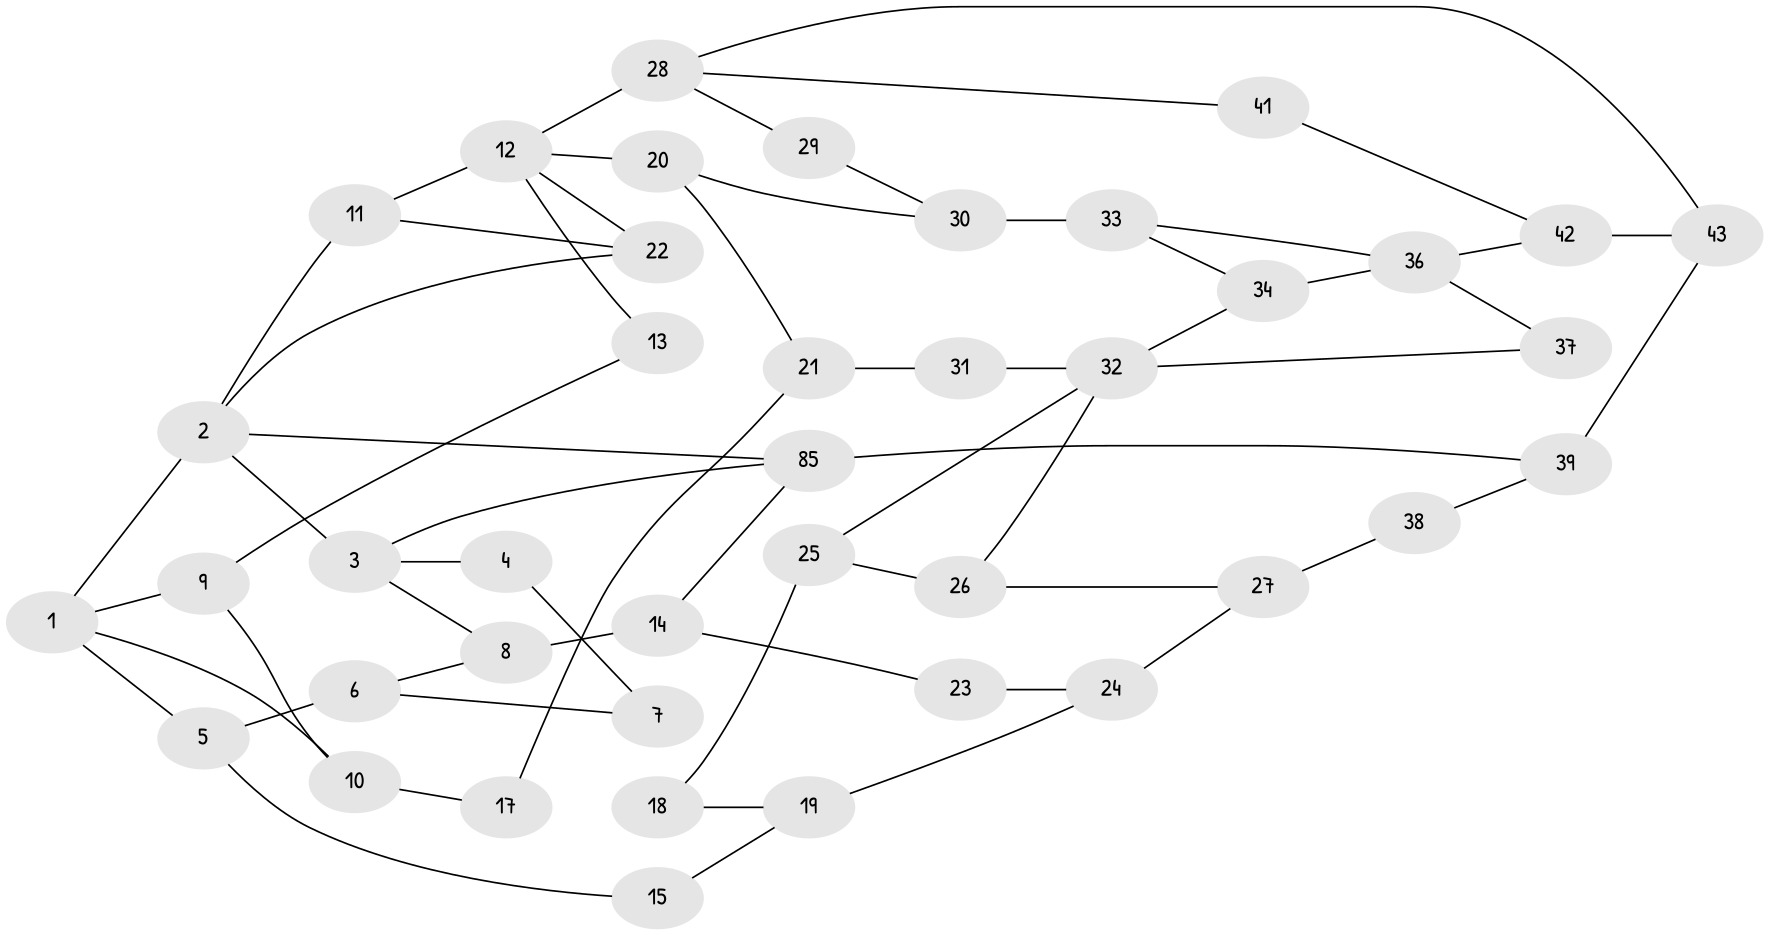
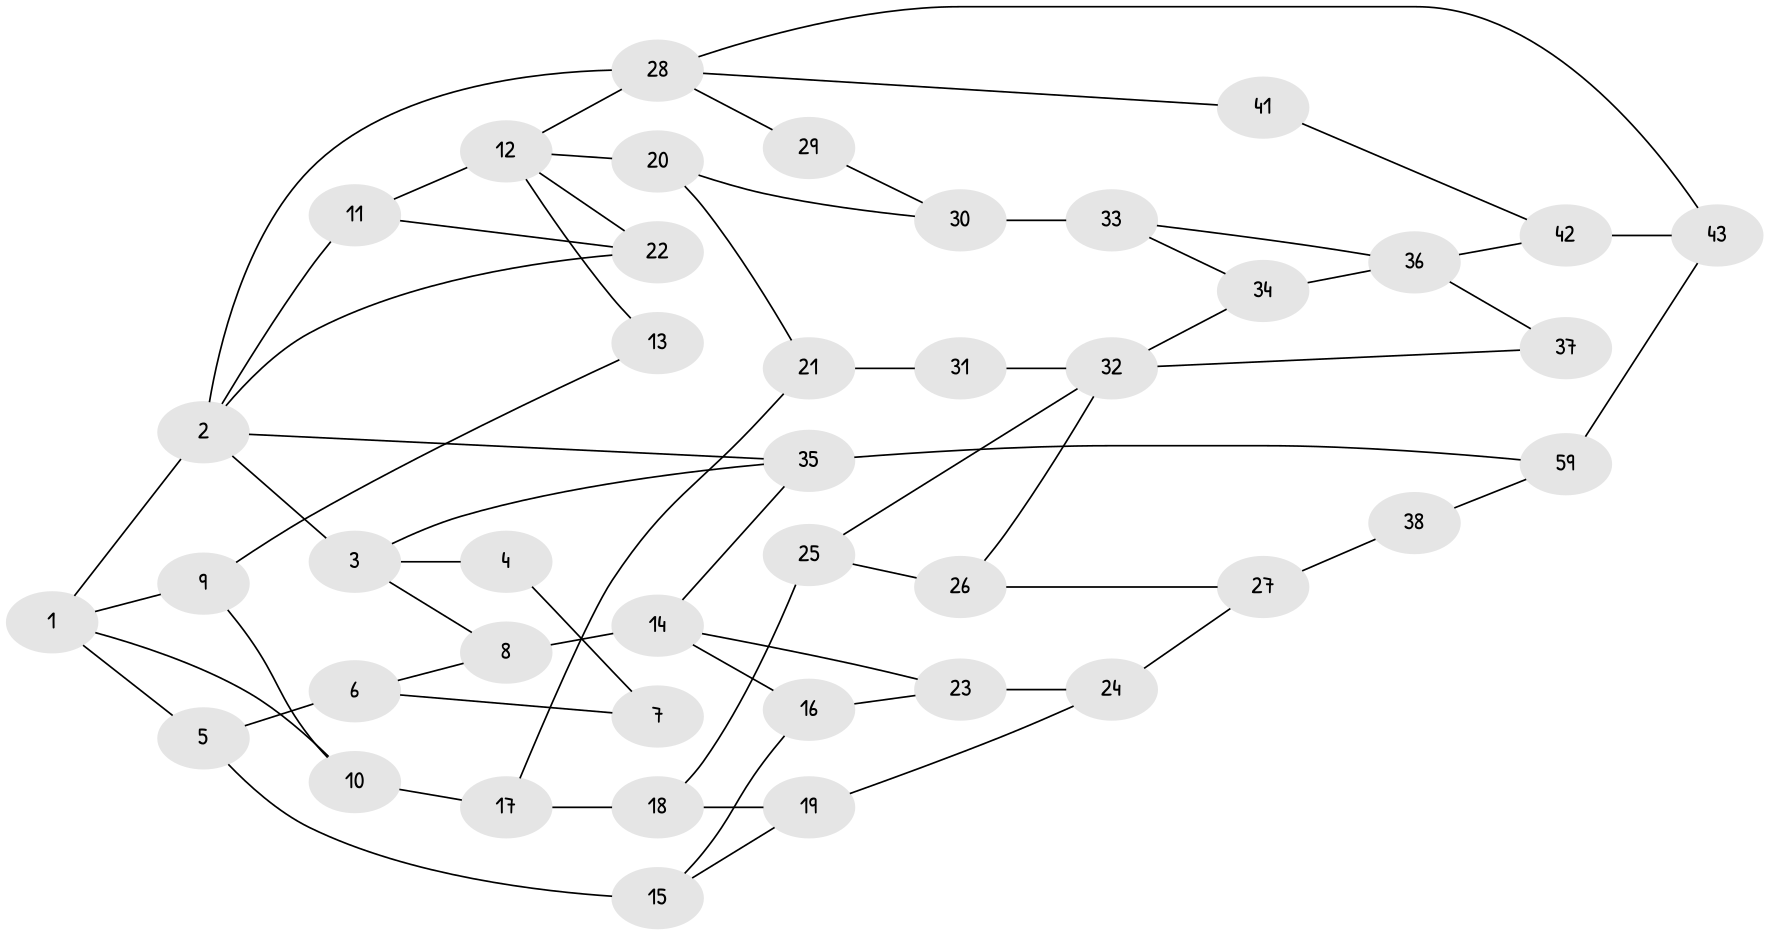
edge "28" -- "2": added
node "85": label "85" -> "35"
node "39": label "39" -> "59"
node "16": added
edge "17" -- "18": added
